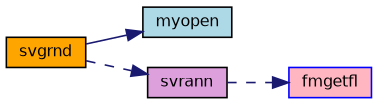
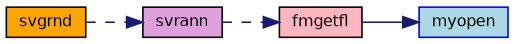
node "myopen": color black -> blue
edge "svgrnd" -> "myopen": now "fmgetfl" -> "myopen"
node "fmgetfl": color blue -> black
